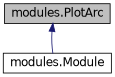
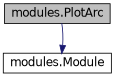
edge "modules.Module" -> "modules.PlotArc": reversed
